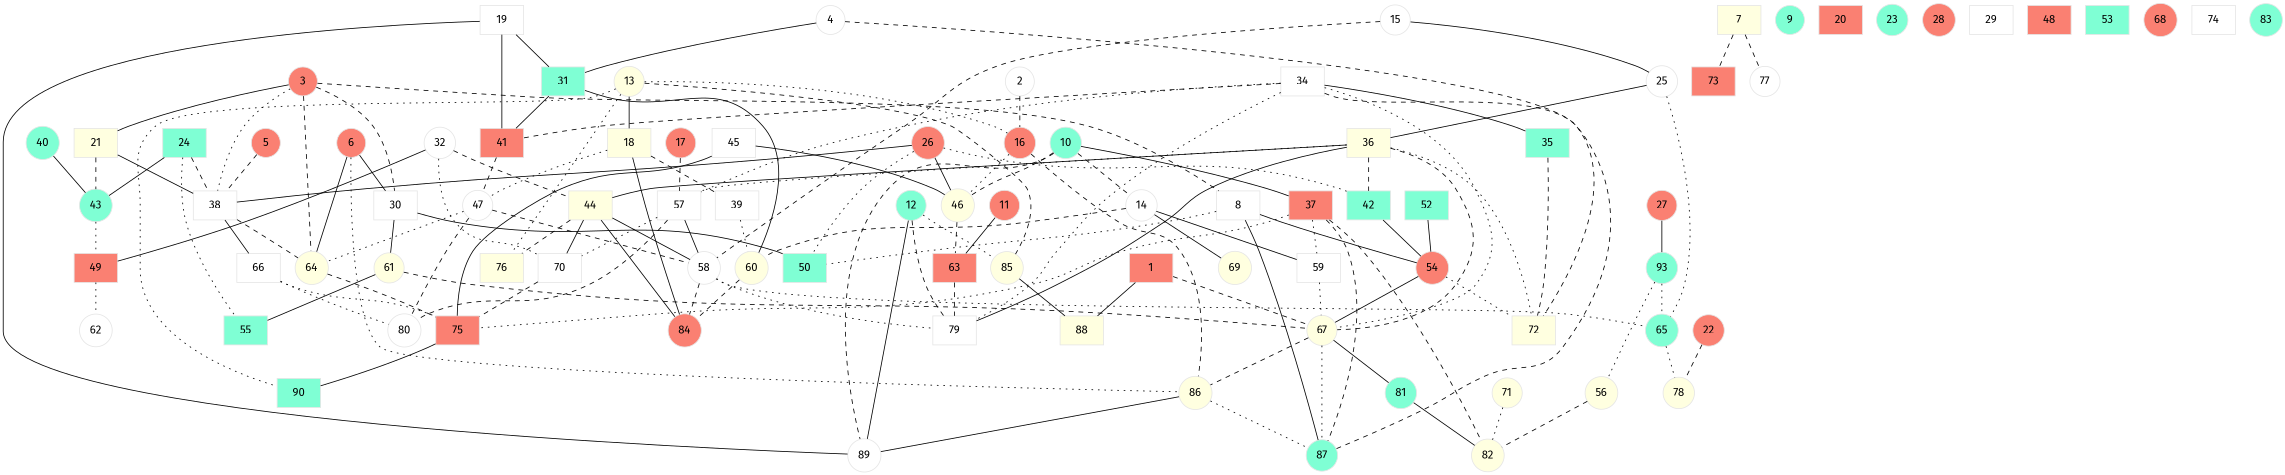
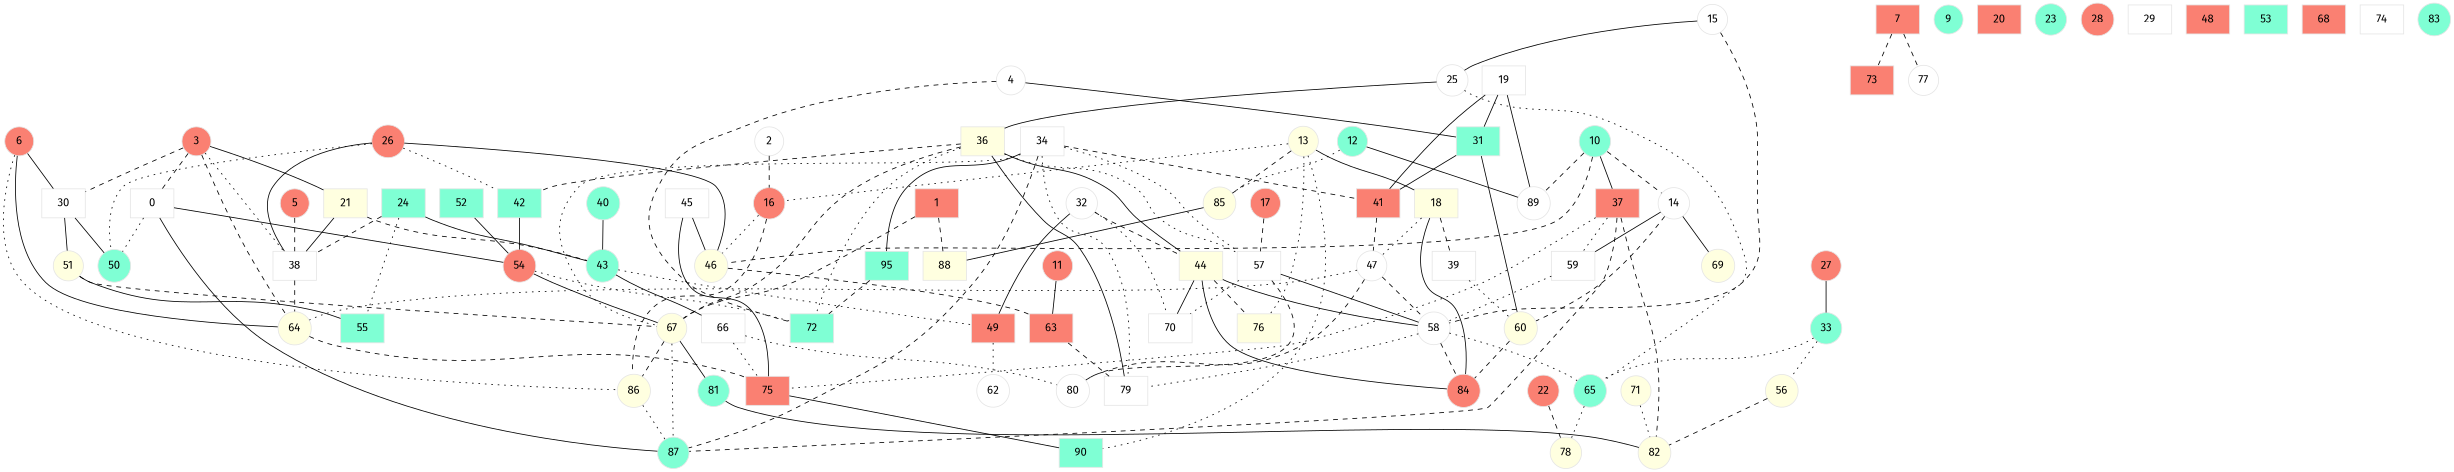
node "7": fillcolor lightyellow -> salmon
node "68": shape circle -> box
node "35": label "35" -> "95"
node "8": label "8" -> "0"
edge "38" -- "66": now "43" -- "66"
node "61": label "61" -> "51"
node "50": shape box -> circle
node "93": label "93" -> "33"
edge "12" -- "79": removed
edge "70" -- "75": removed
edge "1" -- "88": style solid -> dashed
edge "59" -- "67": now "59" -- "58"
node "72": fillcolor lightyellow -> aquamarine
edge "86" -- "89": removed
